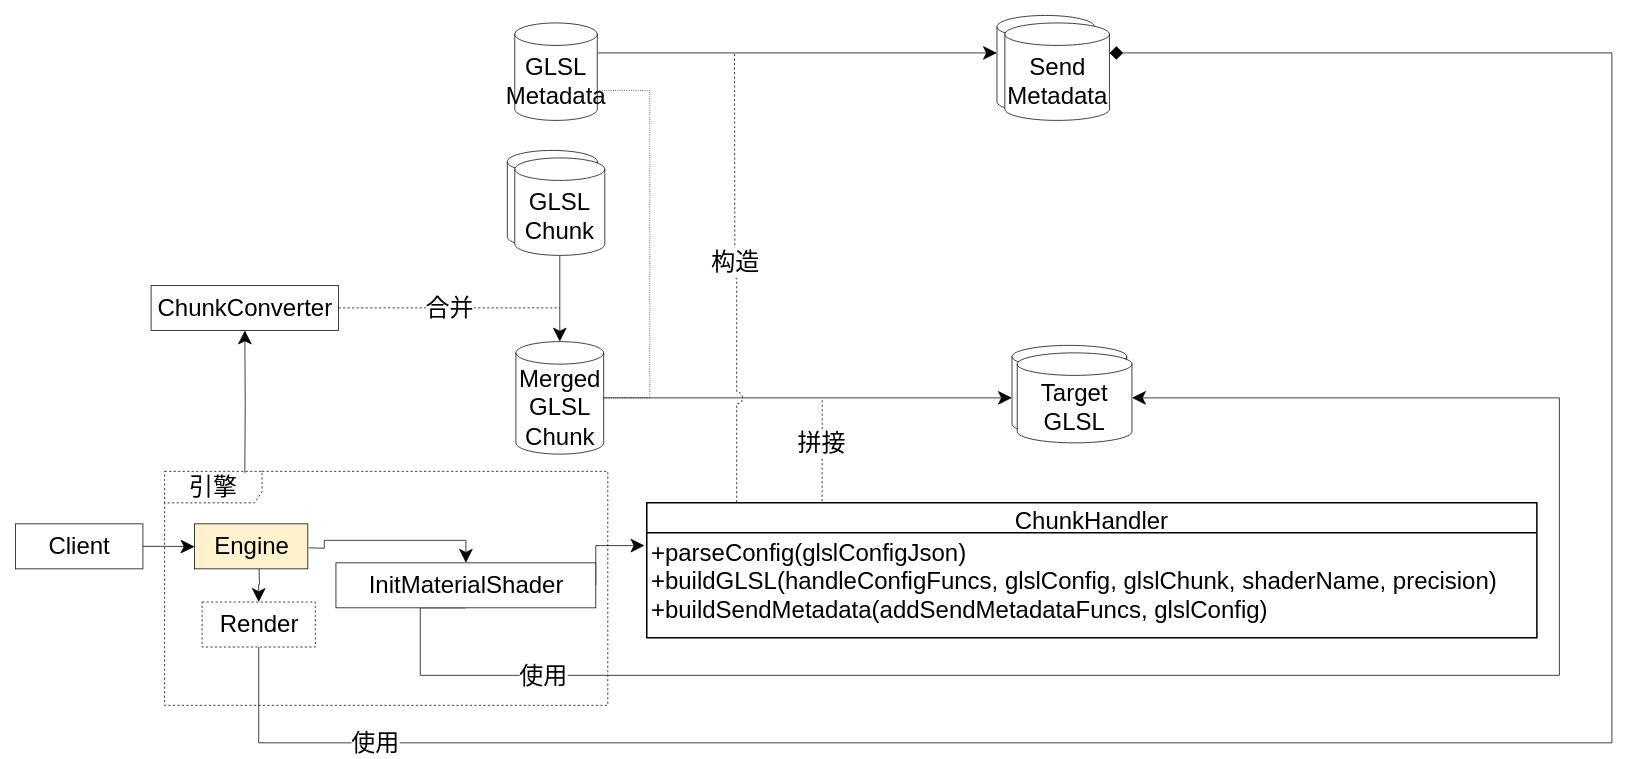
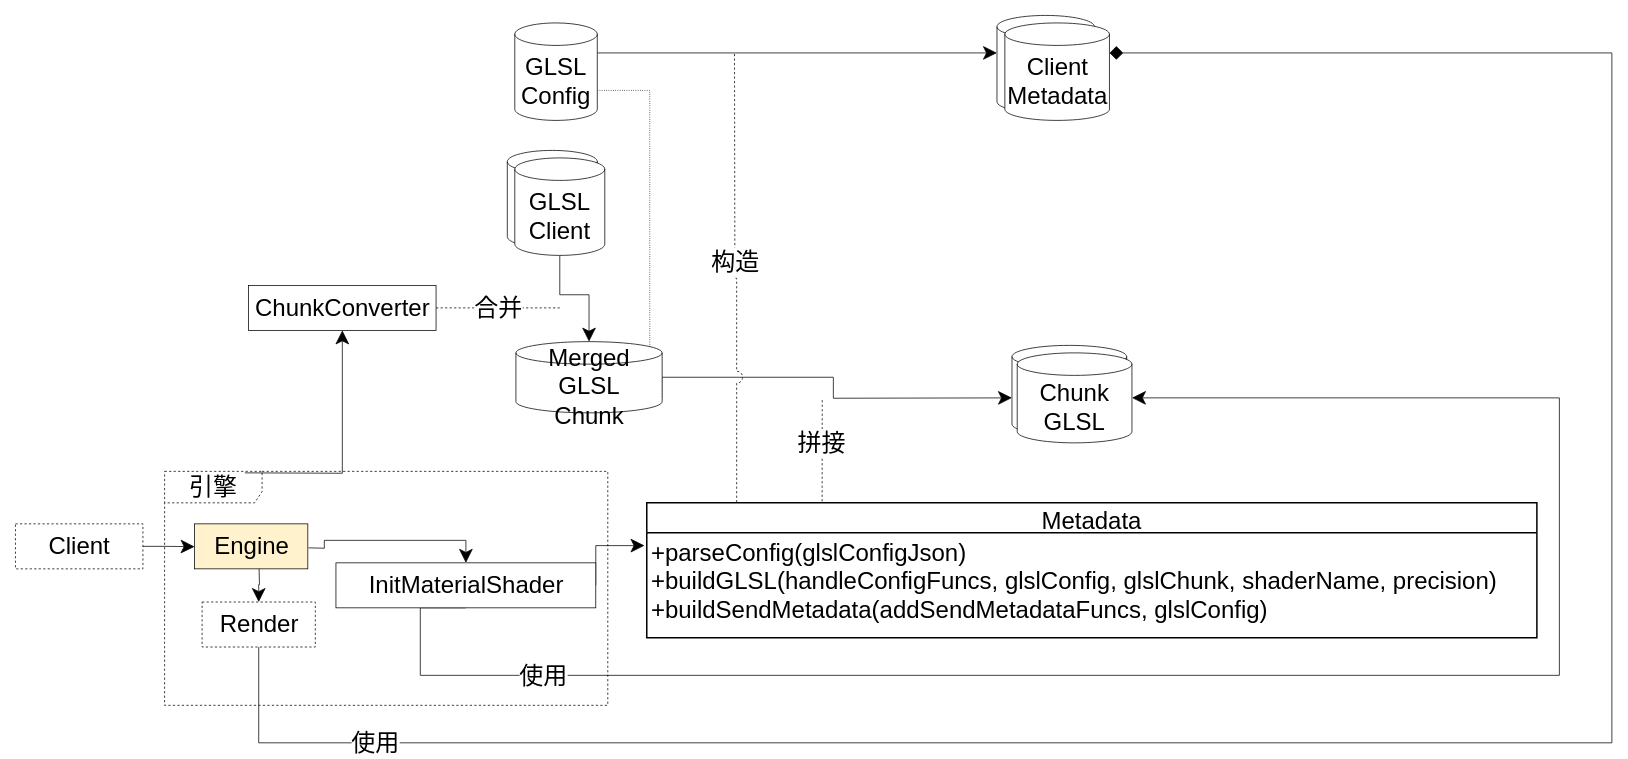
node "GLSL Metadata": label "GLSL Metadata" -> "GLSL Config"
node "Send Metadata": label "Send Metadata" -> "Client Metadata"
node "GLSL Chunk": label "GLSL Chunk" -> "GLSL Client"
node "ChunkConverter": moved (245, 308) -> (342, 308)
node "Merged GLSL Chunk": size 88x113 -> 146x71
node "Target GLSL": label "Target GLSL" -> "Chunk GLSL"
node "ChunkHandler": label "ChunkHandler" -> "Metadata"
node "Client": style solid -> dashed
